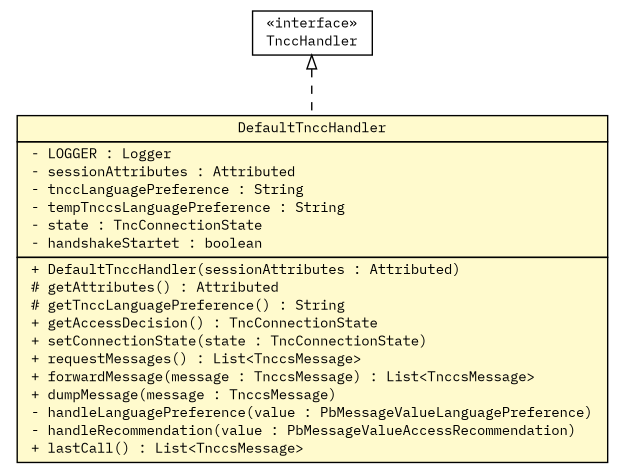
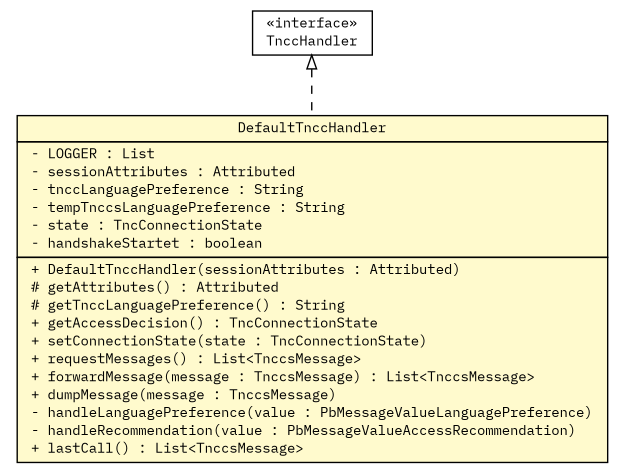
node "DefaultTnccHandler": text "- LOGGER : Logger" -> "- LOGGER : List"
